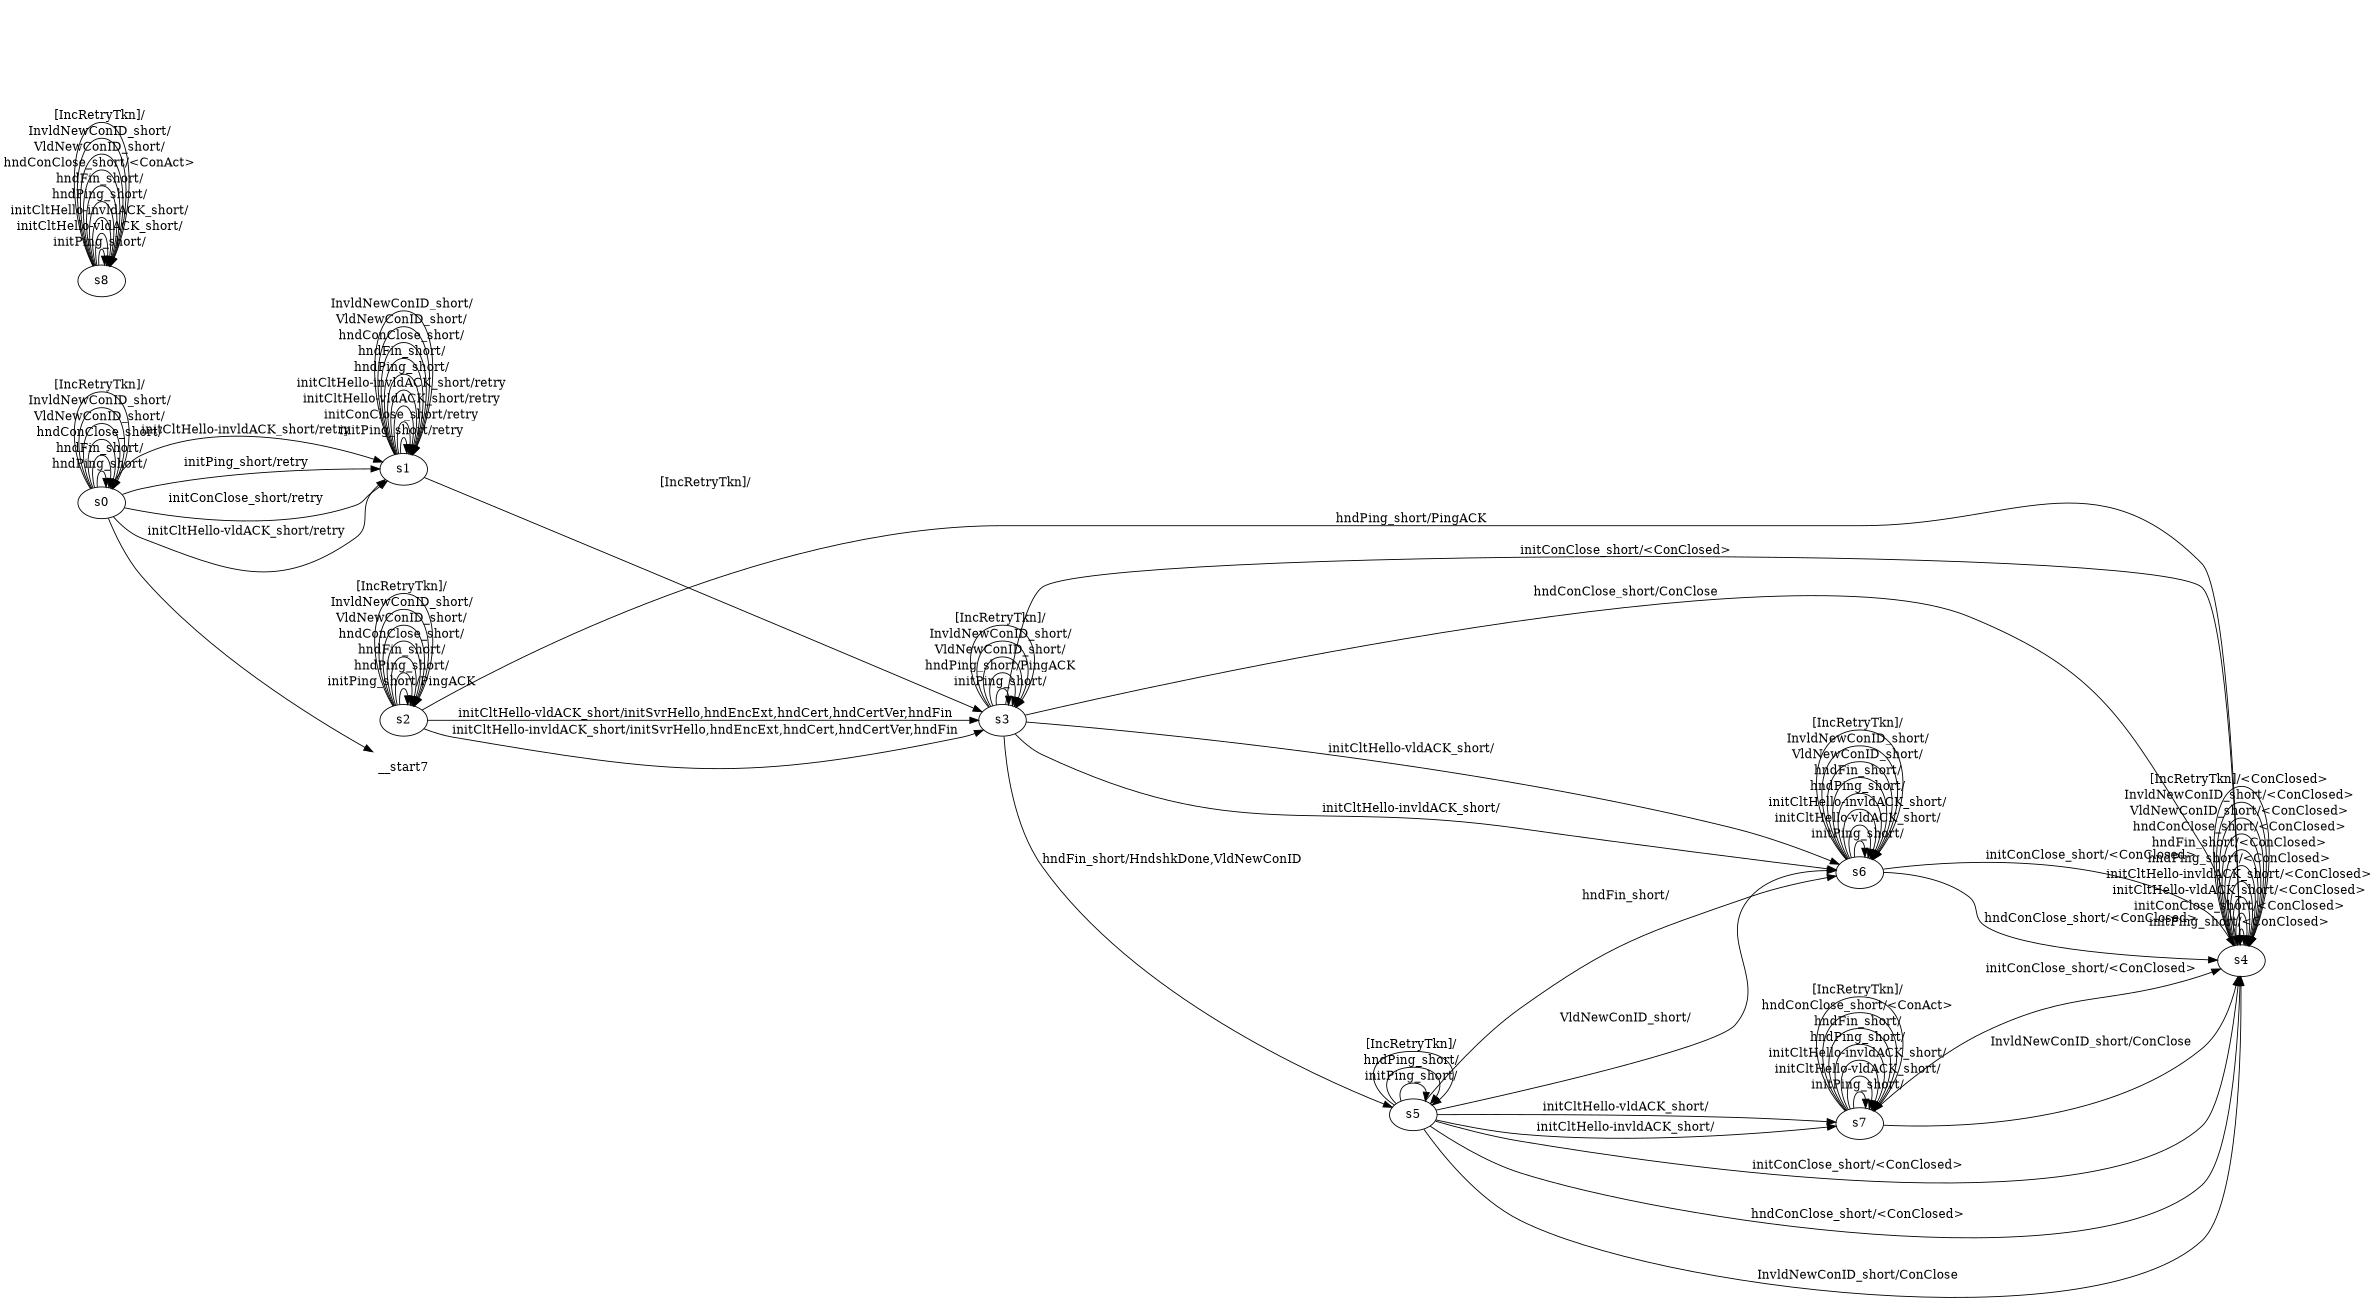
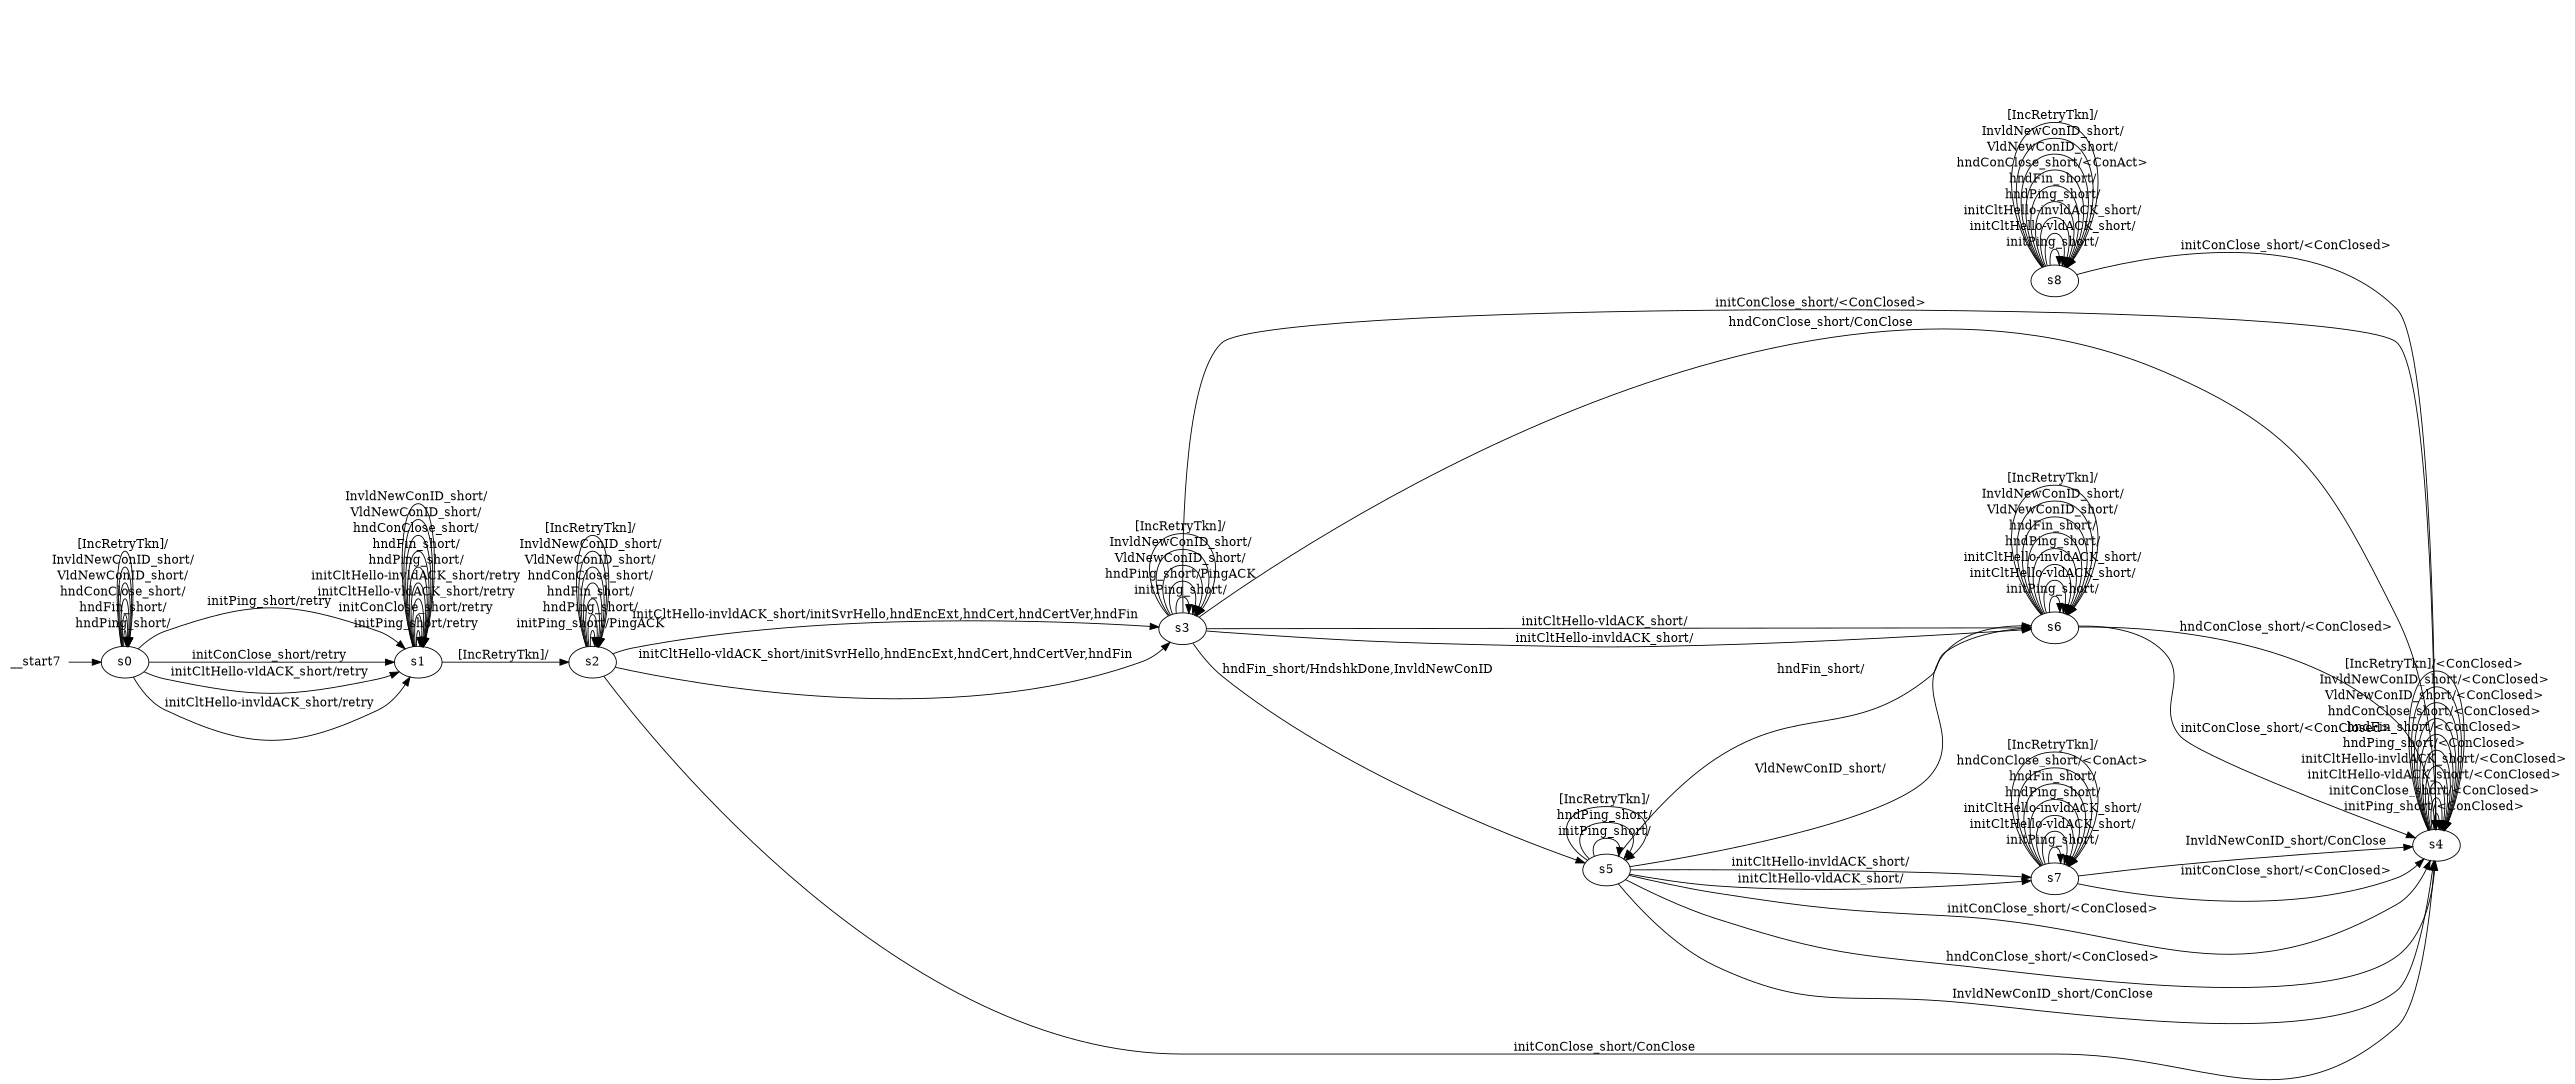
edge "s8" -> "s4": added, label "initConClose_short/<ConClosed>"
edge "s2" -> "s4": label "hndPing_short/PingACK " -> "initConClose_short/ConClose "
edge "s1" -> "s3": now "s1" -> "s2"
edge "s0" -> "__start7": reversed
edge "s3" -> "s5": label "hndFin_short/HndshkDone,VldNewConID " -> "hndFin_short/HndshkDone,InvldNewConID "
